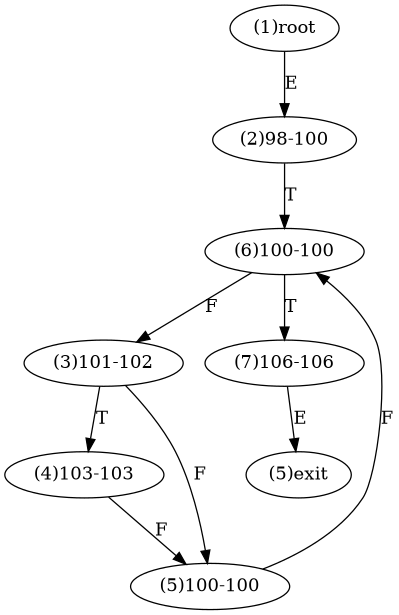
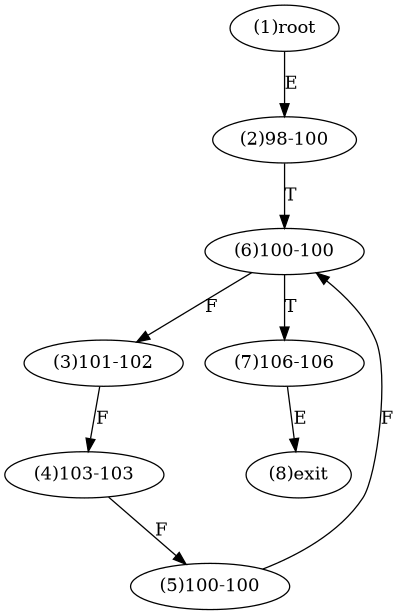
edge "(3)101-102" -> "(4)103-103": label "T" -> "F"
edge "(3)101-102" -> "(5)100-100": removed, label "F"
node "(5)exit": label "(5)exit" -> "(8)exit"
